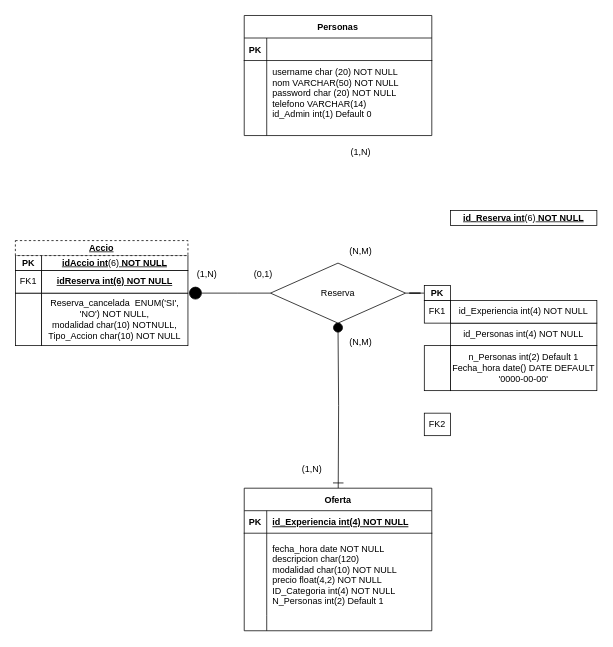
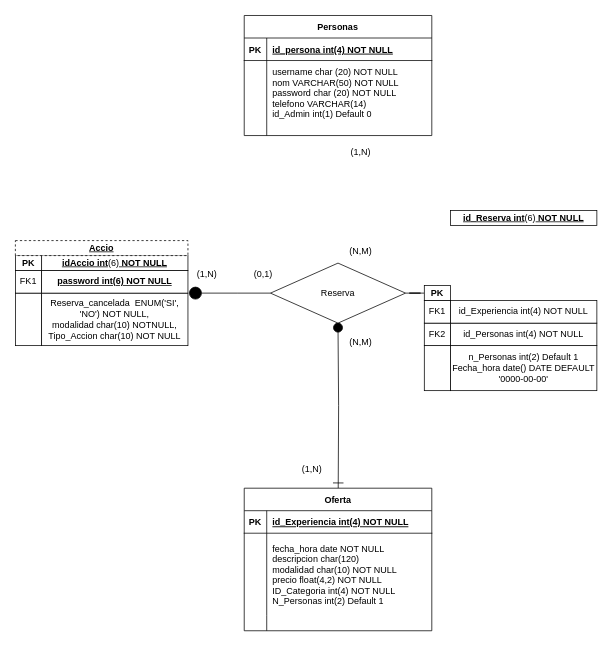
node "id_persona int(4) NOT NULL": added
node "idReserva int(6) NOT NULL": label "idReserva int(6) NOT NULL" -> "password int(6) NOT NULL"
node "FK2": moved (437, 424) -> (437, 334)
